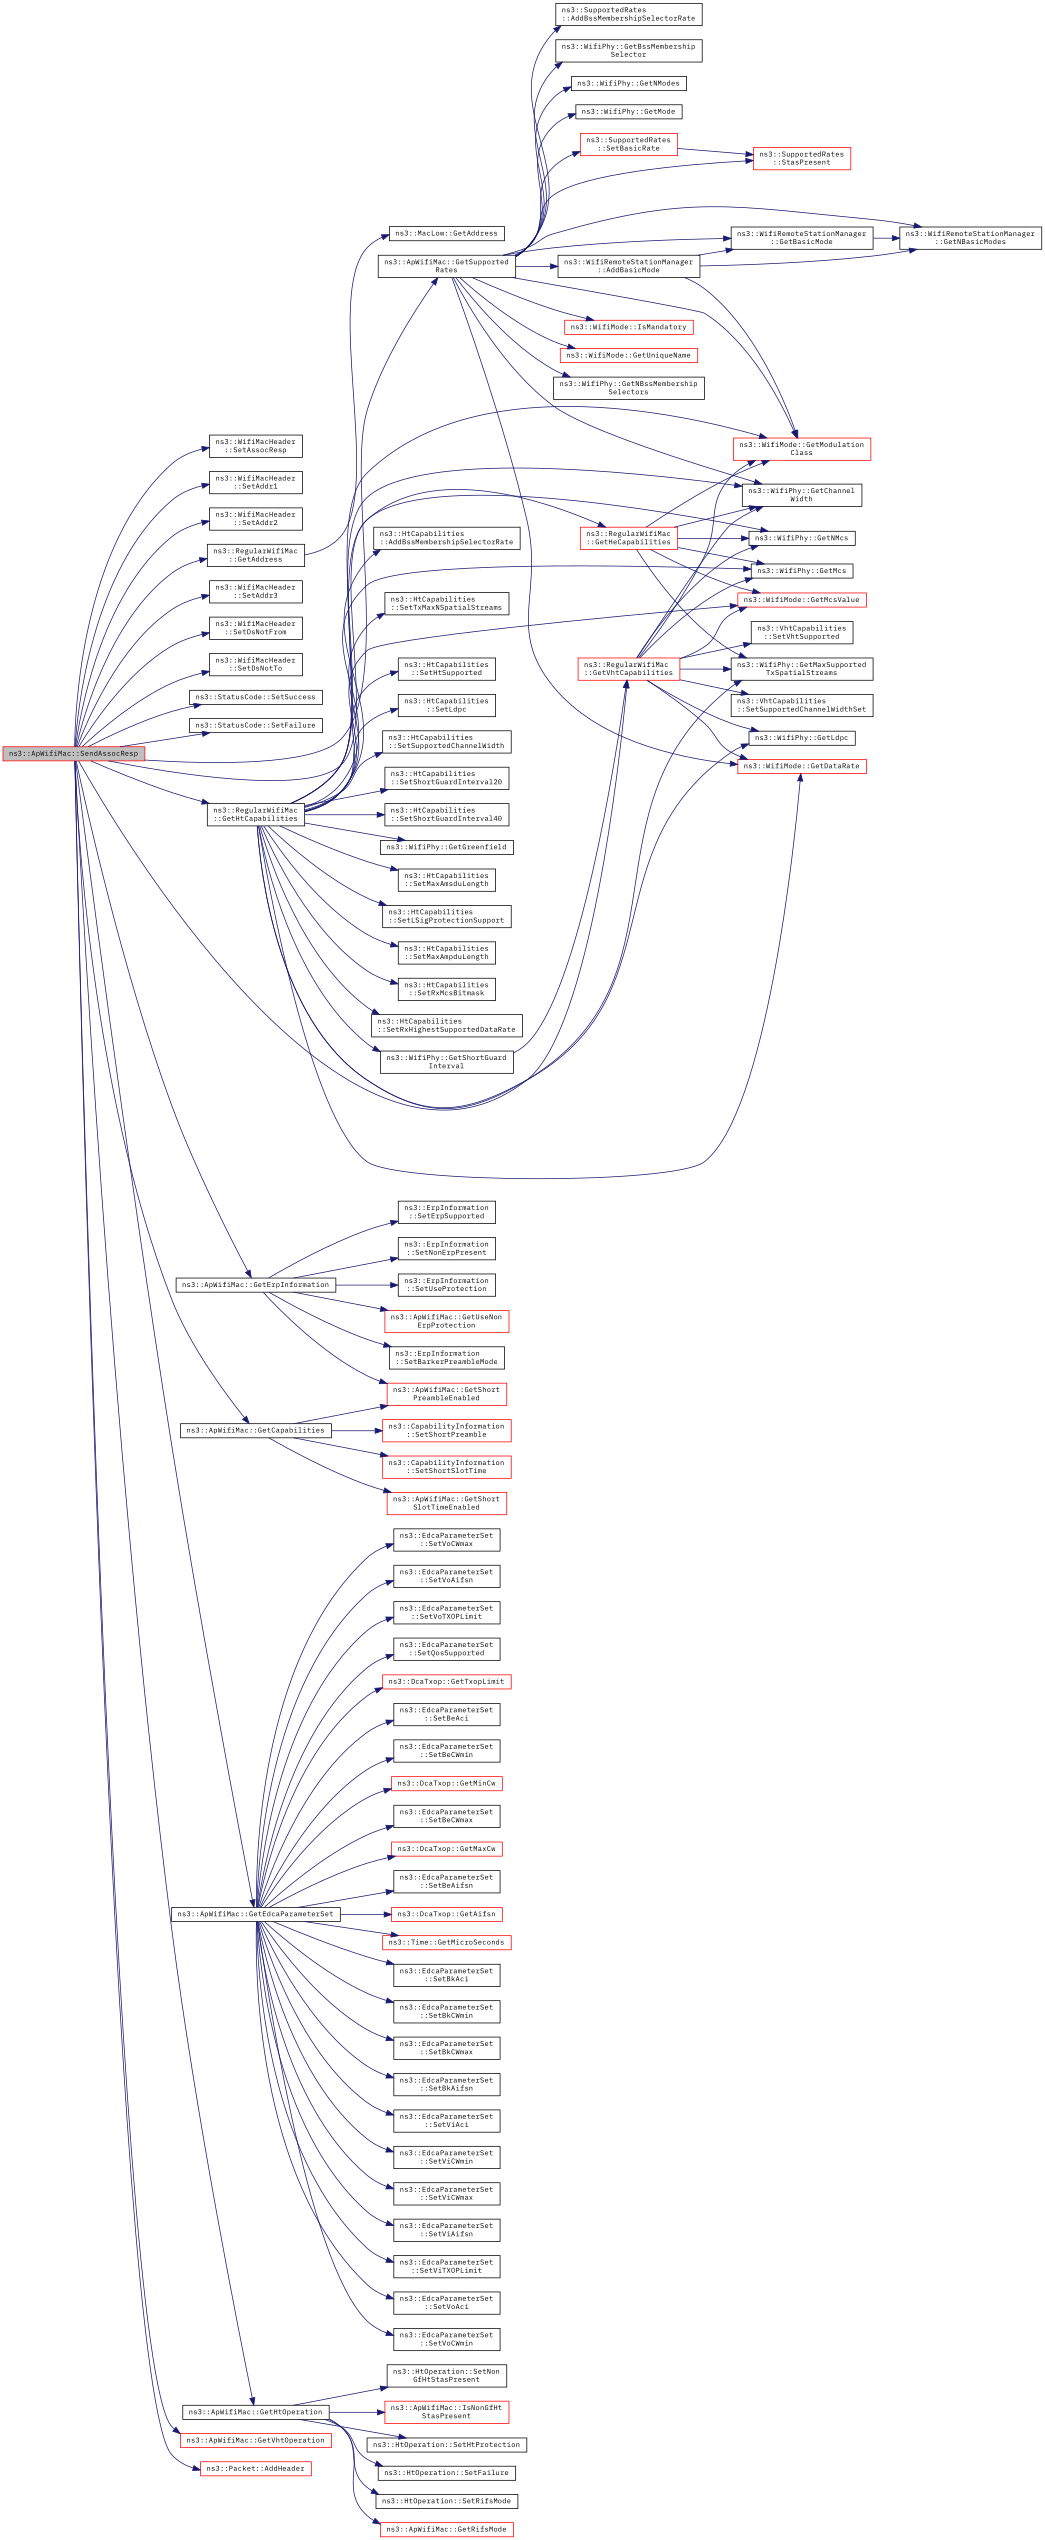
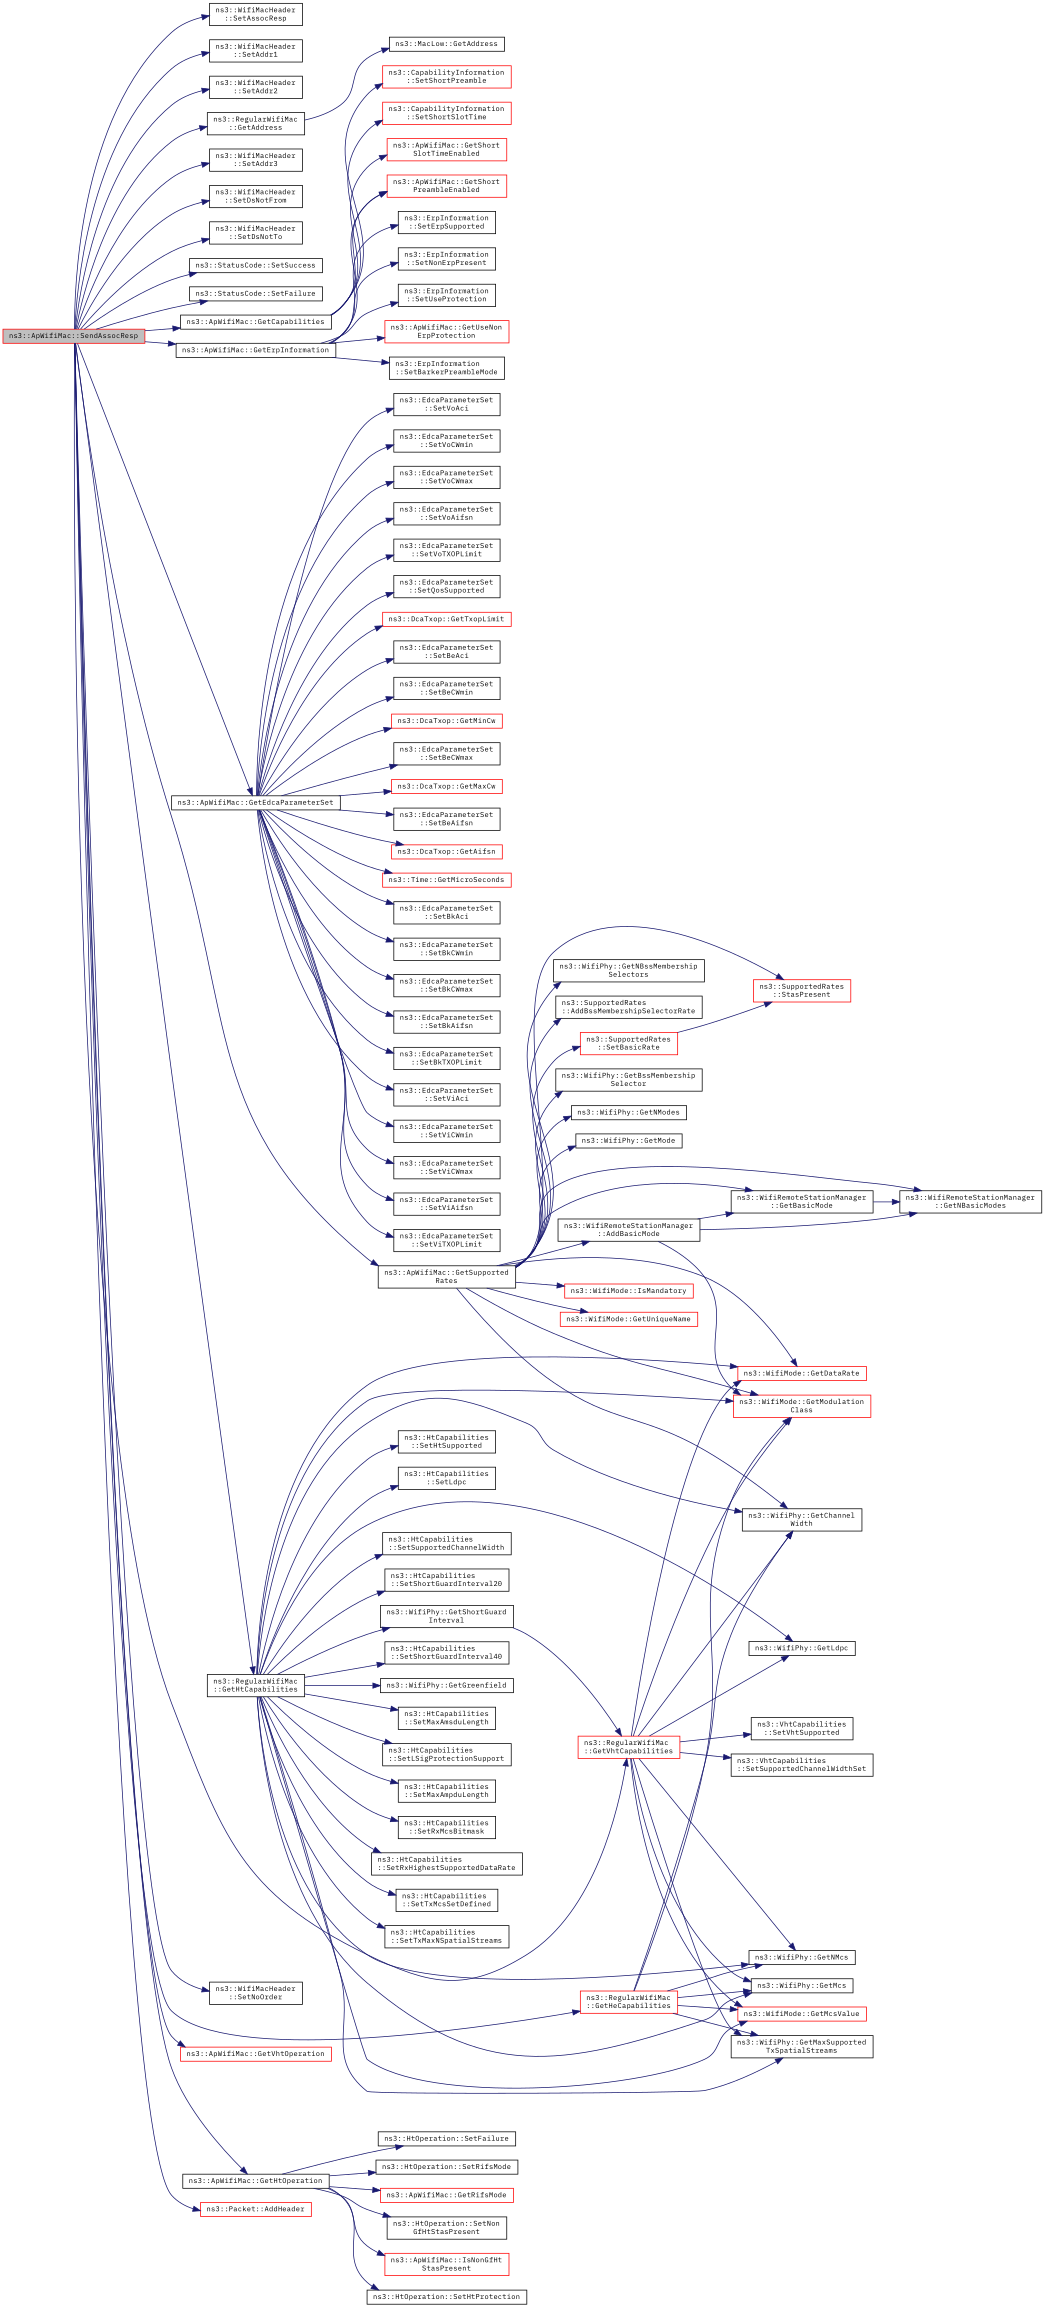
node "ns3::HtCapabilities ::AddBssMembershipSelectorRate": label "ns3::HtCapabilities ::AddBssMembershipSelectorRate" -> "ns3::HtCapabilities ::SetTxMcsSetDefined"
node "ns3::EdcaParameterSet ::SetBkTXOPLimit": added
node "ns3::WifiMacHeader ::SetNoOrder": added
